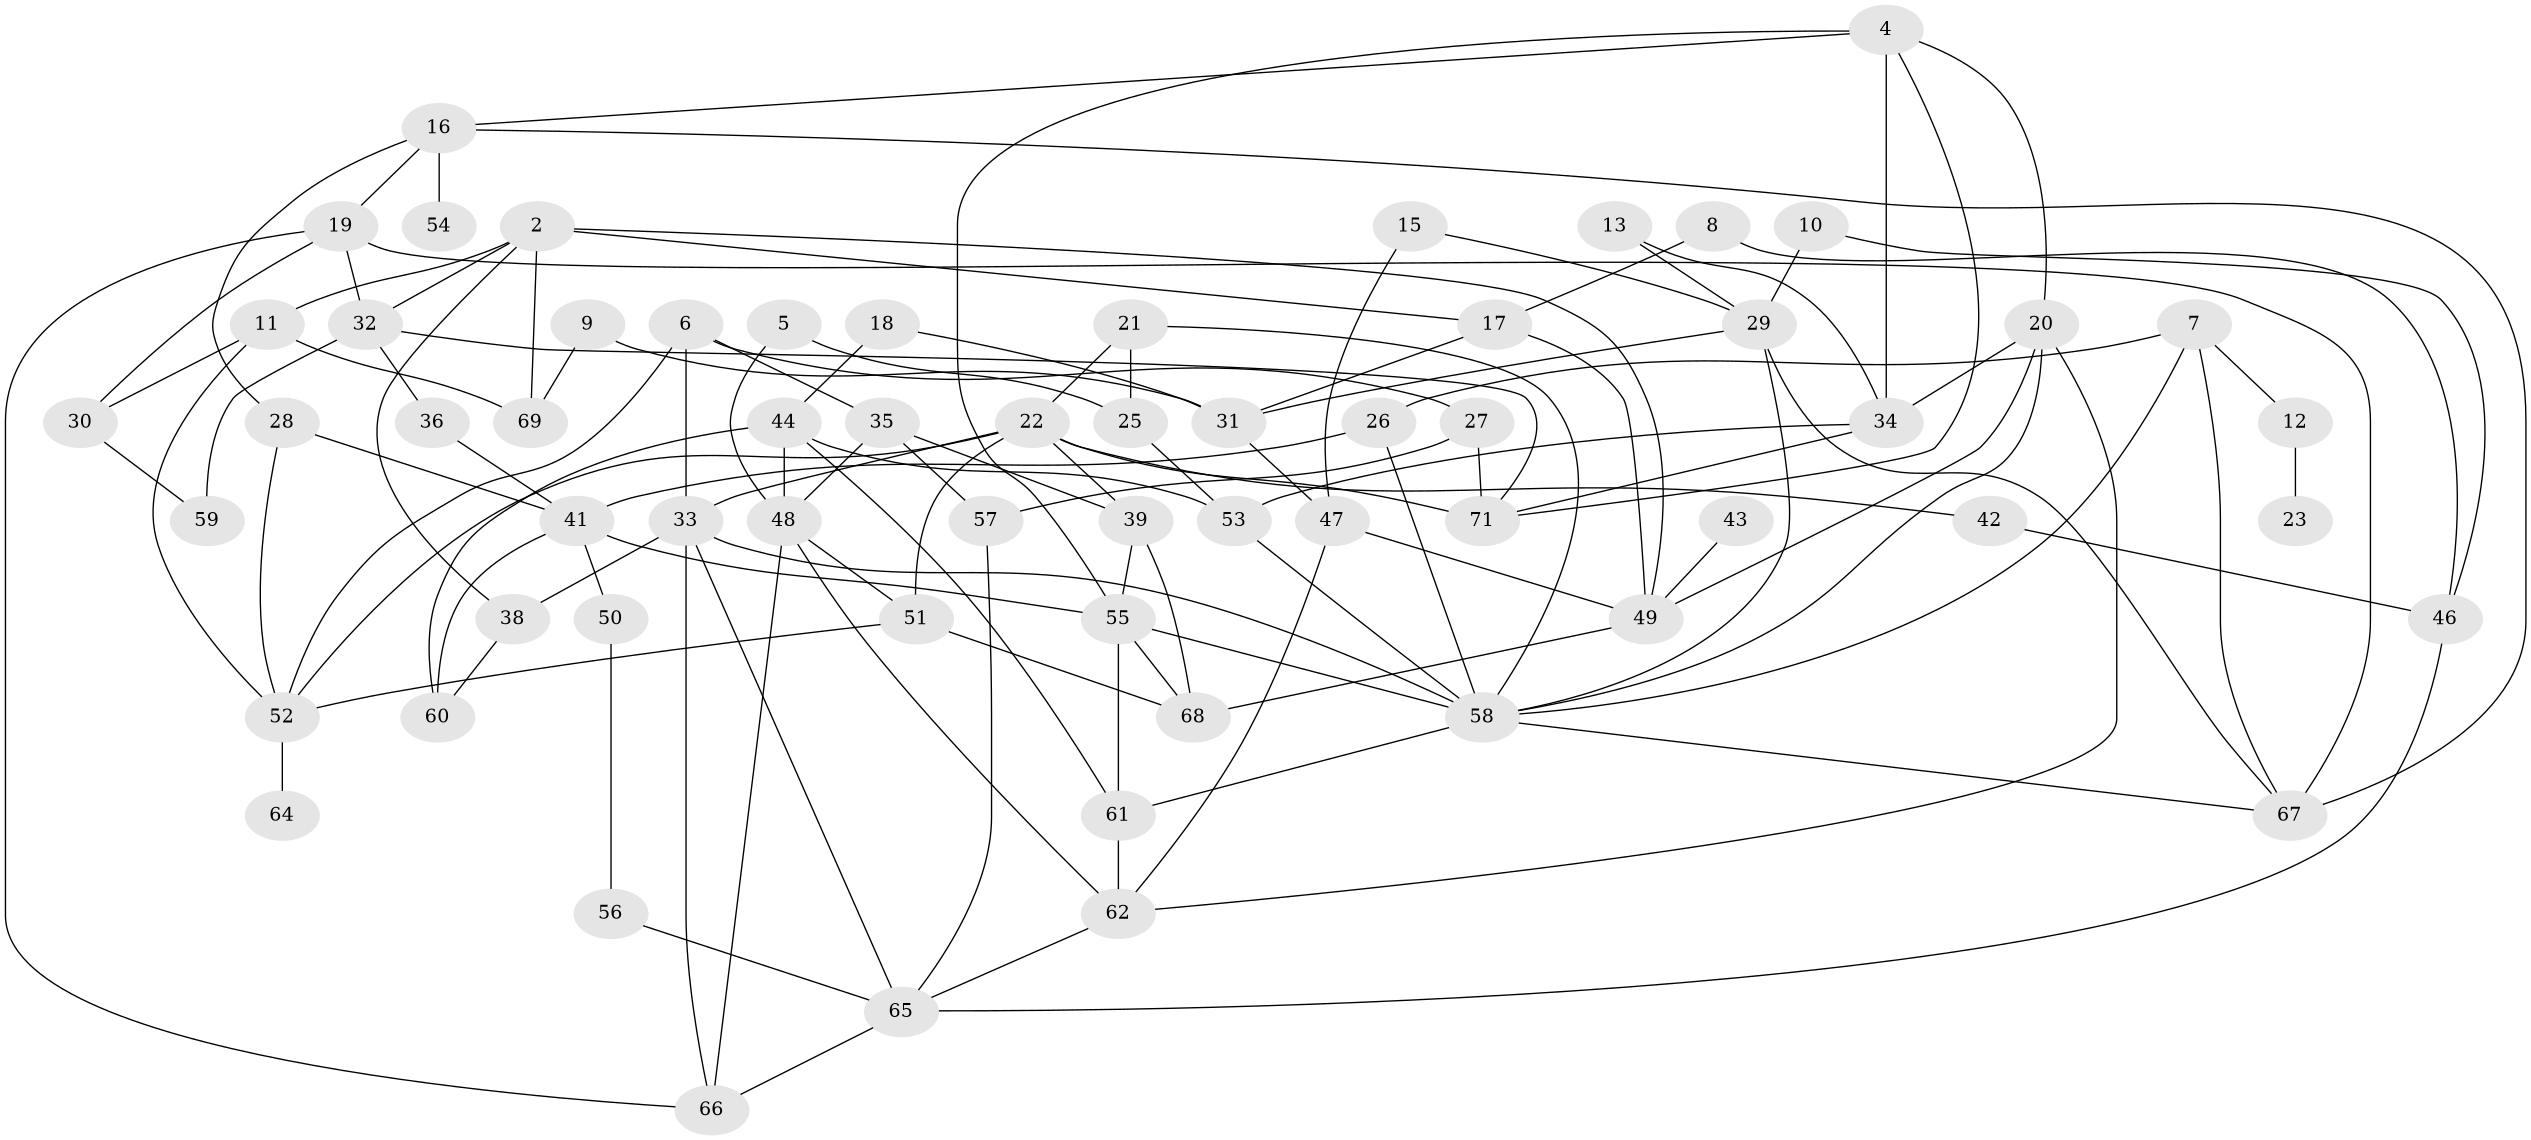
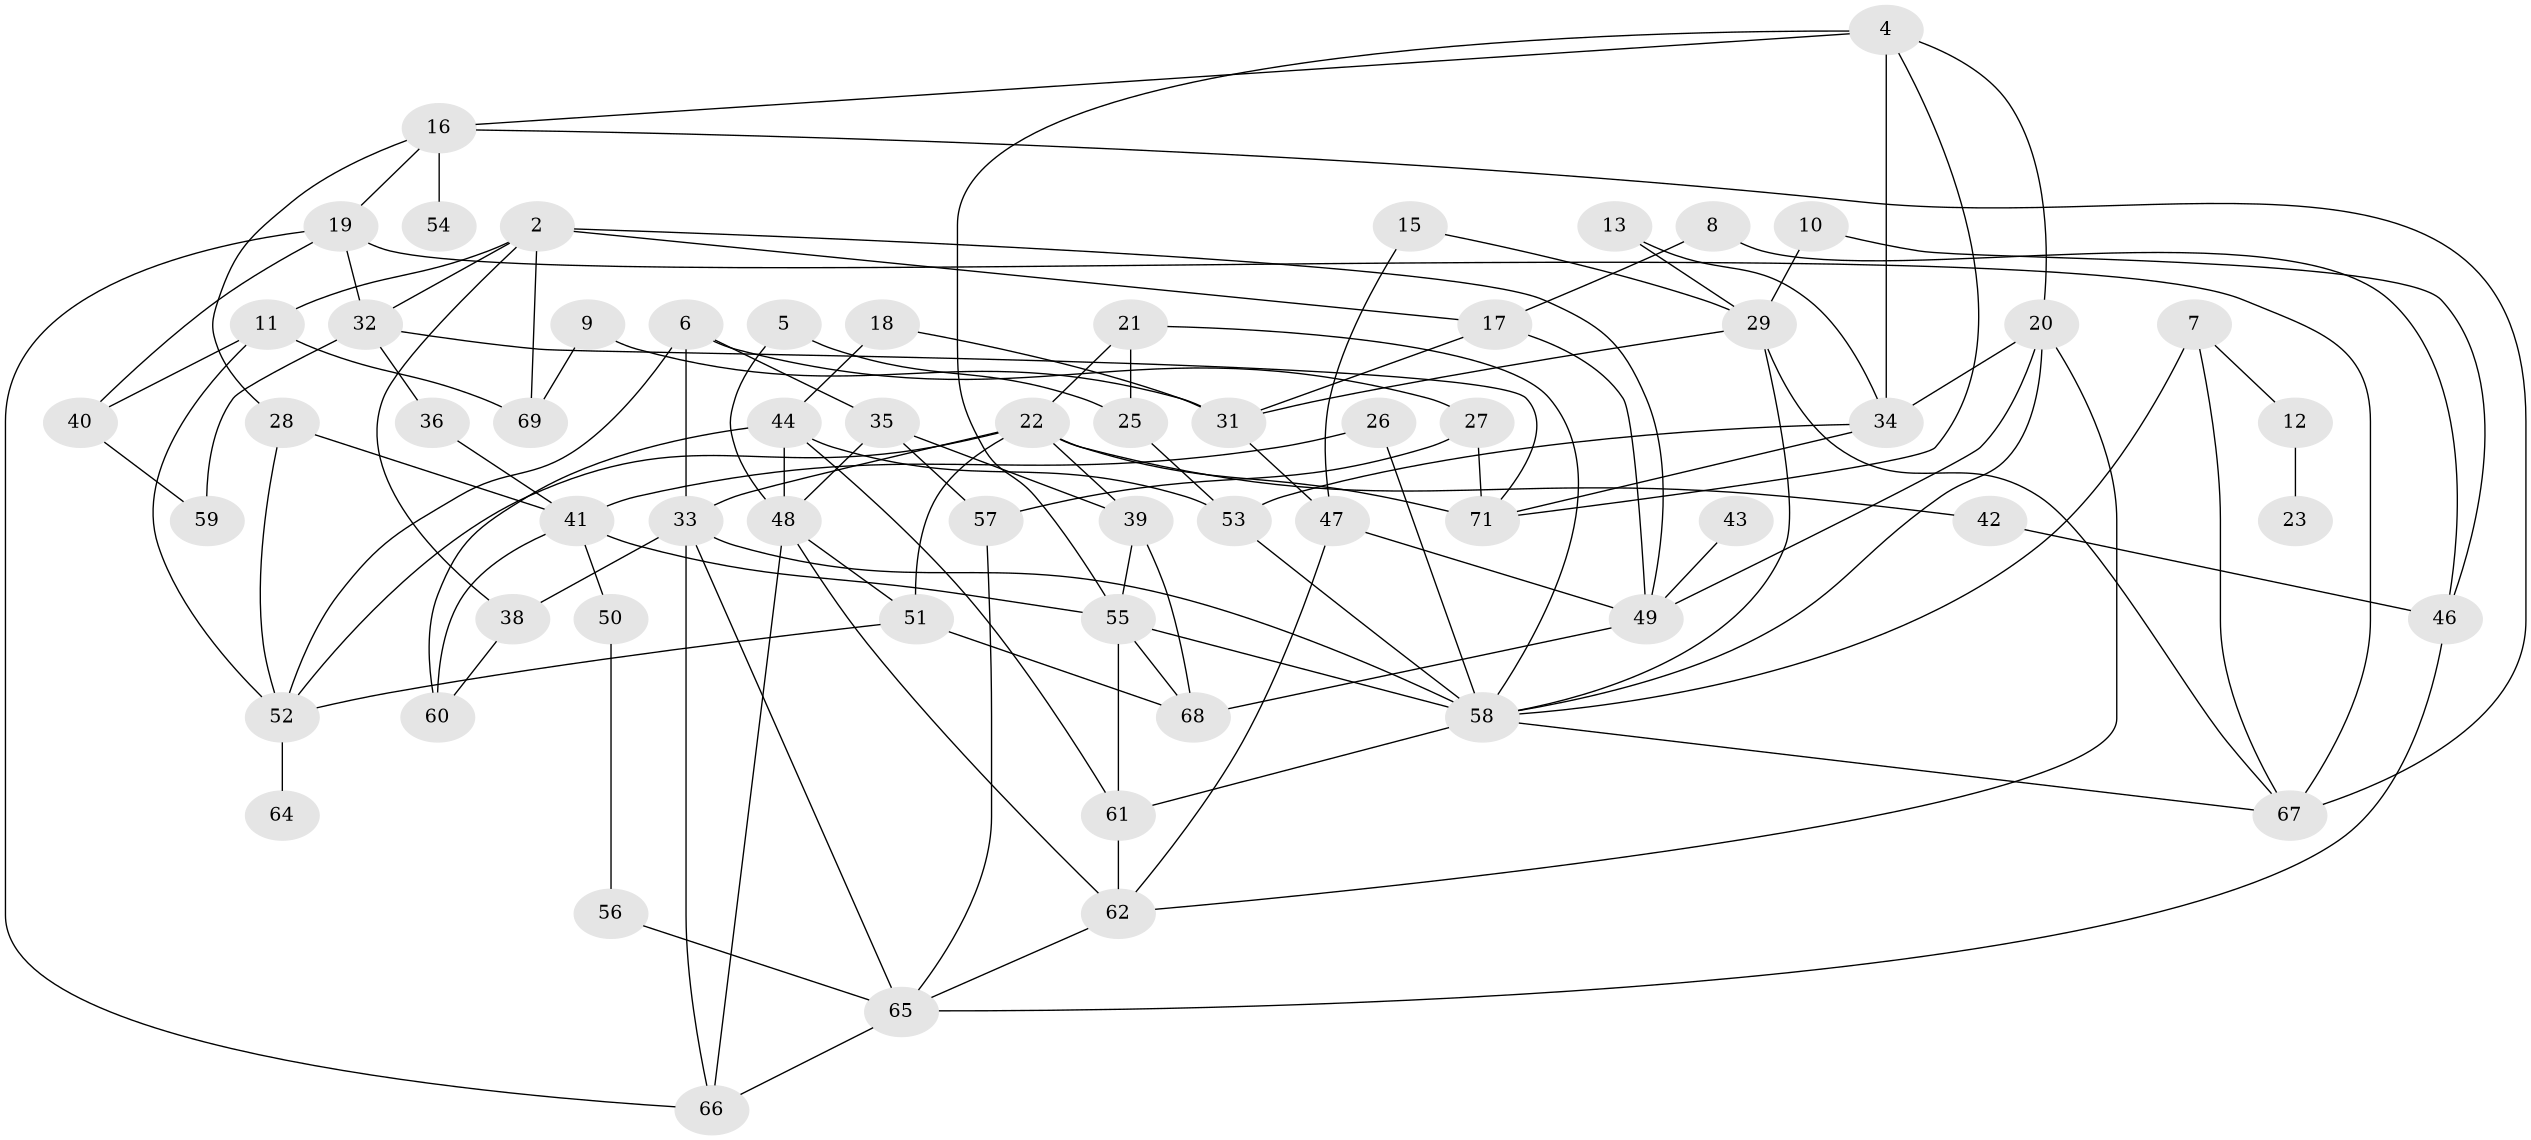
edge "7" -- "26": removed
node "30": label "30" -> "40"
